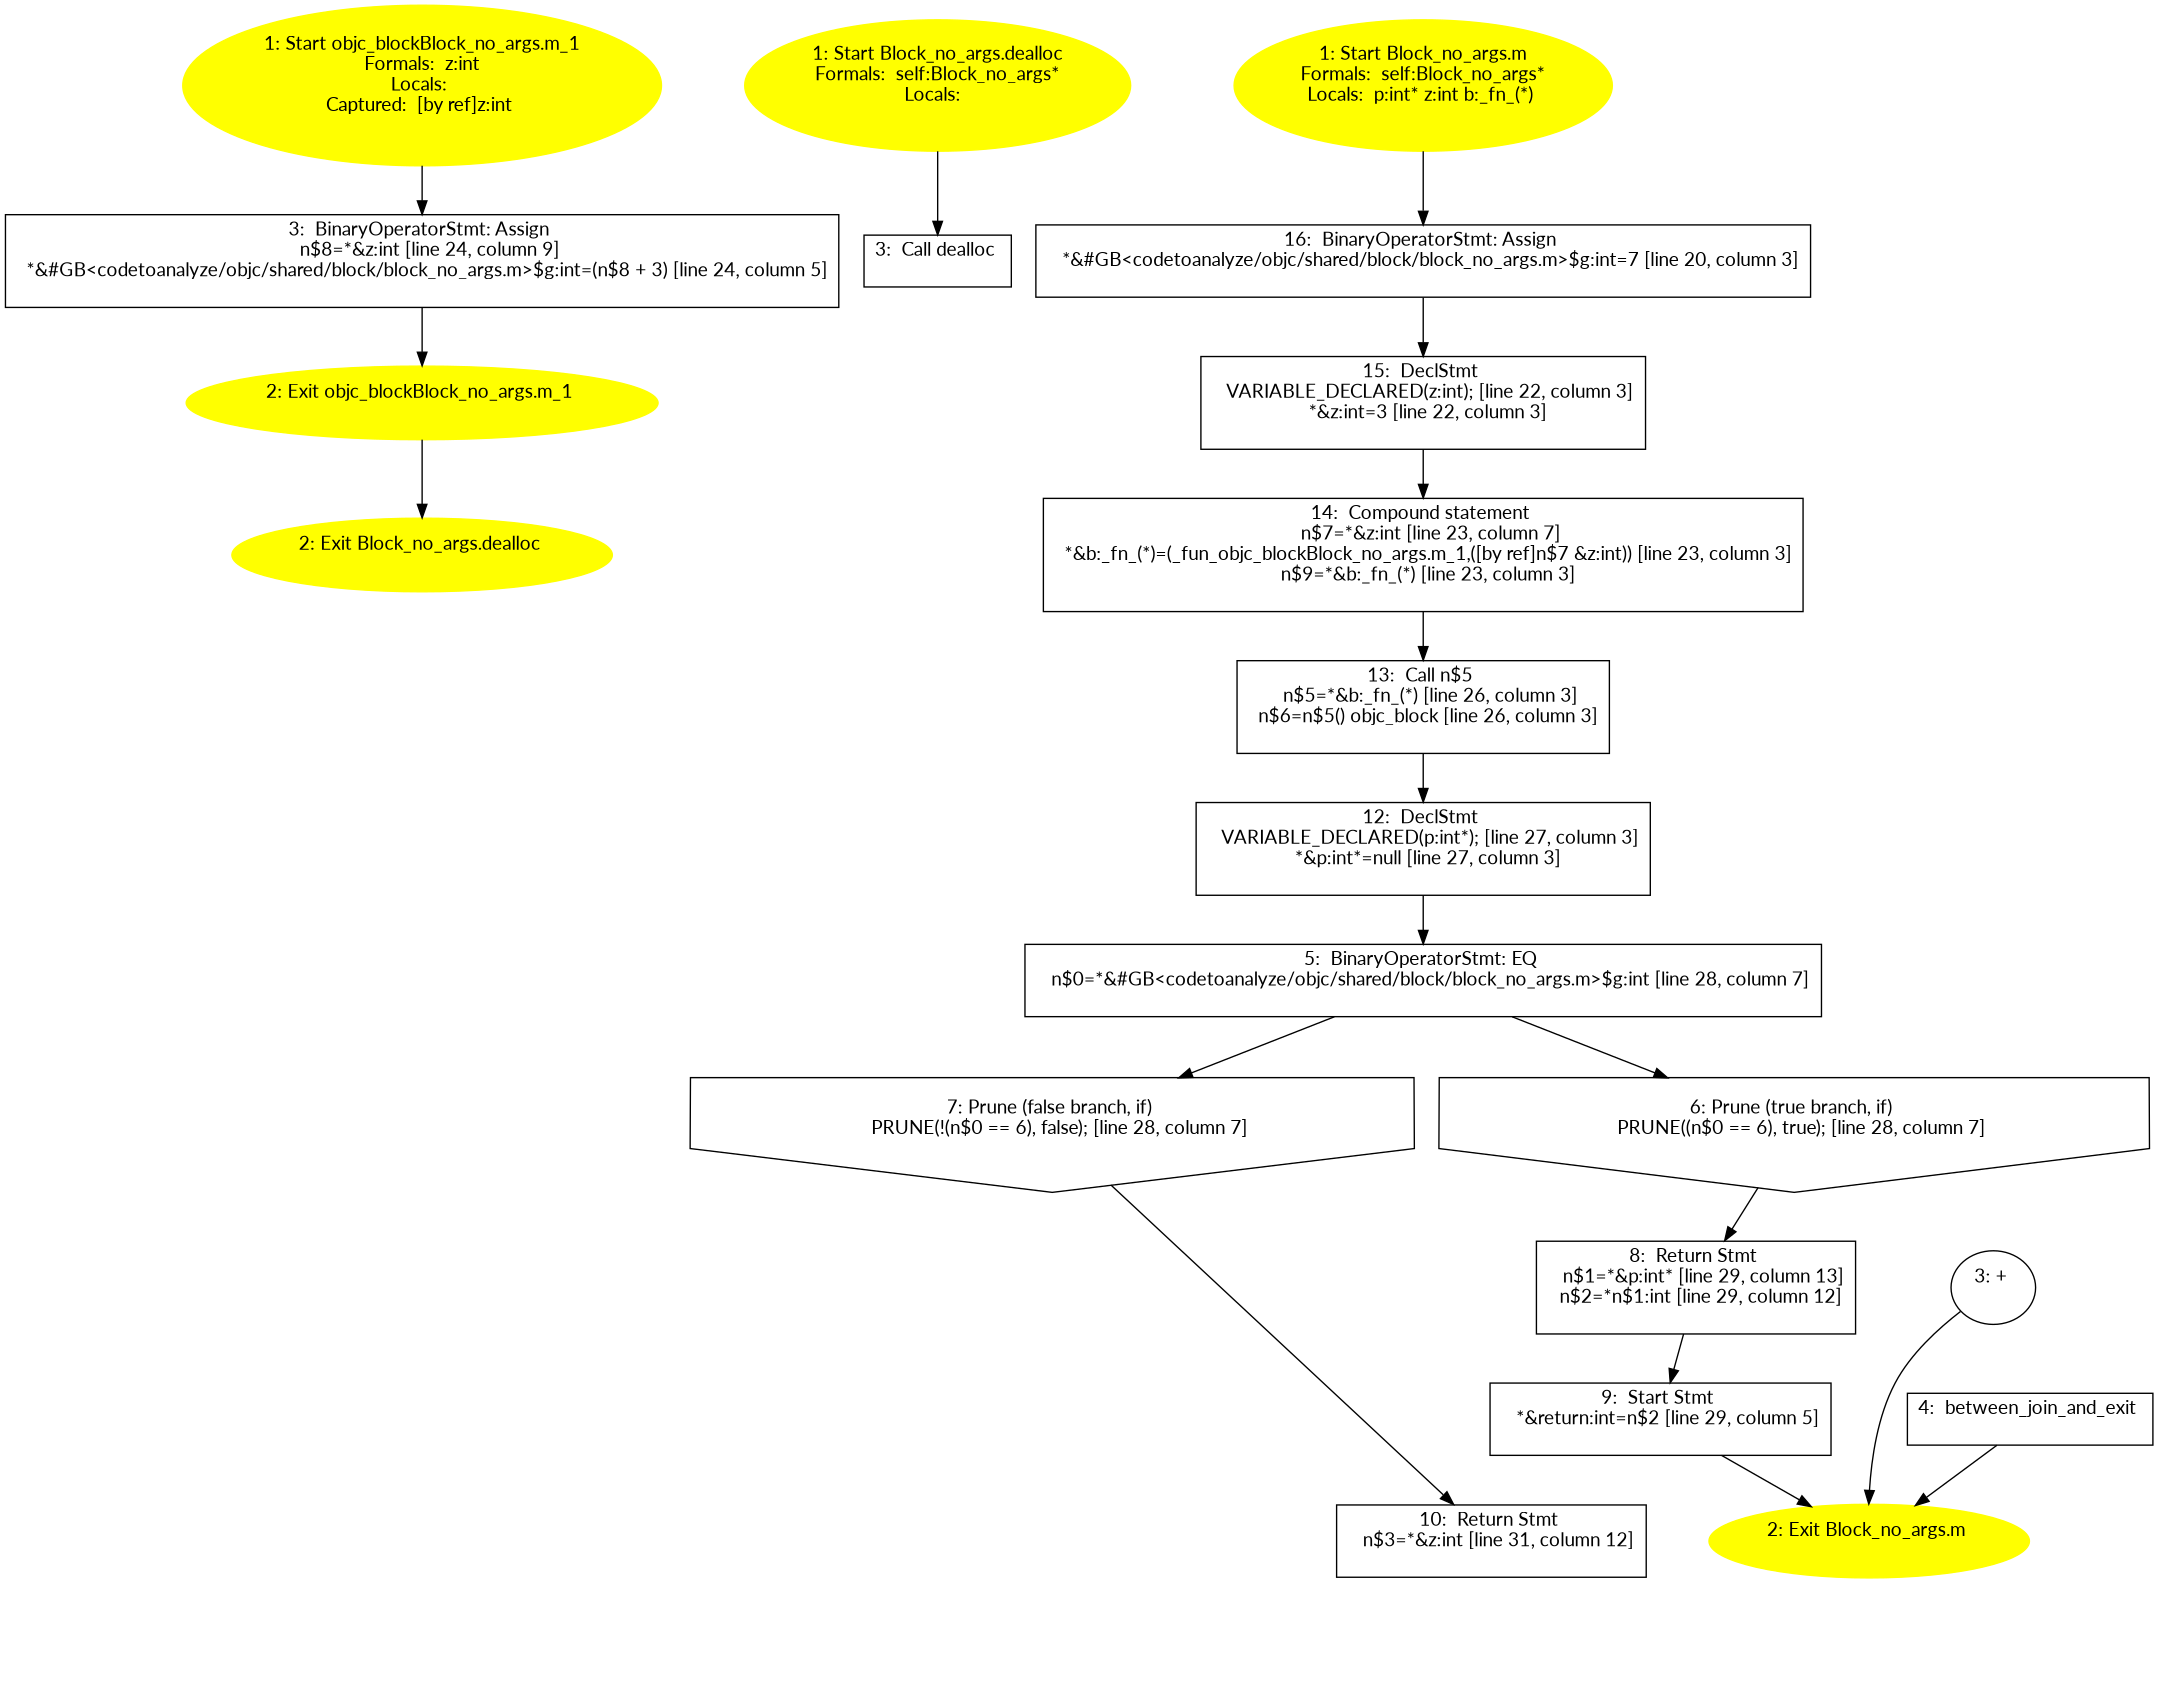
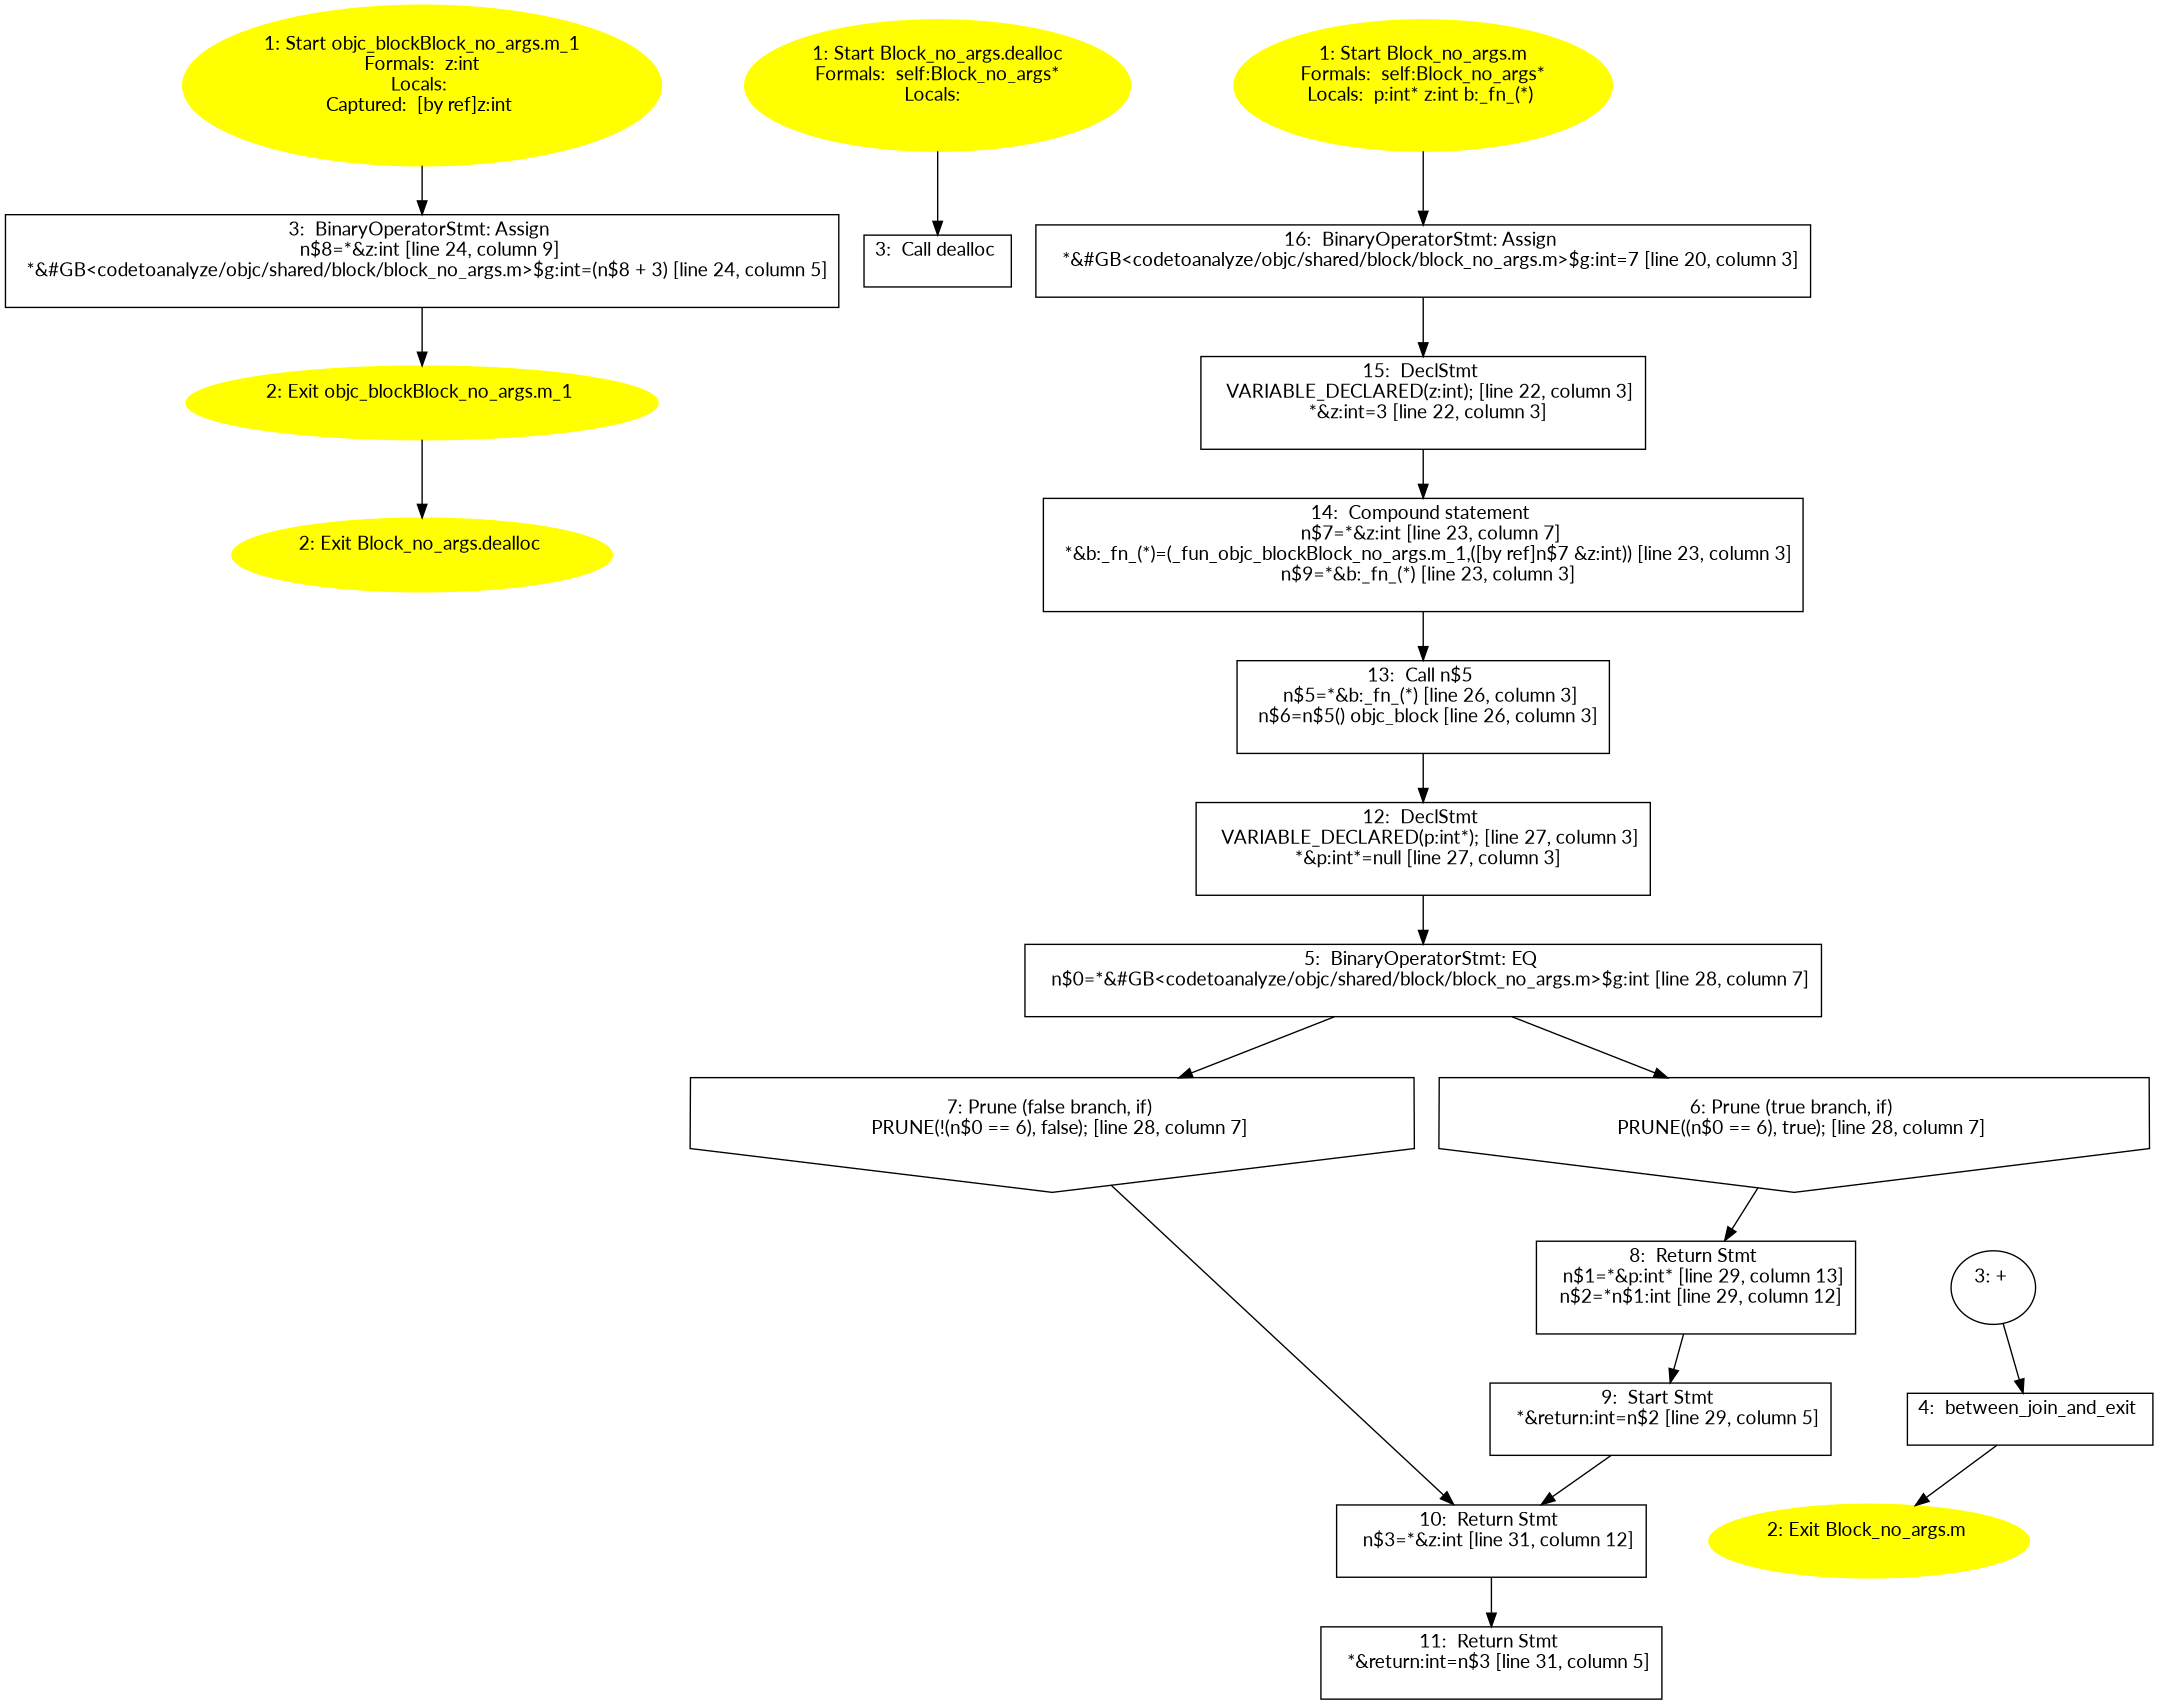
edge "3: +" -> "2: Exit Block_no_args.m": now "3: +" -> "4:  between_join_and_exit"
edge "9:  Start Stmt *&return:int=n$2 [line 29, column 5]" -> "2: Exit Block_no_args.m": now "9:  Start Stmt *&return:int=n$2 [line 29, column 5]" -> "10:  Return Stmt n$3=*&z:int [line 31, column 12]"
node "11:  Return Stmt *&return:int=n$3 [line 31, column 5]": added
